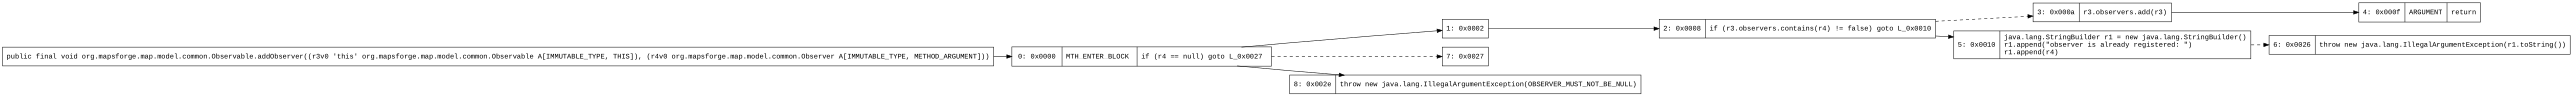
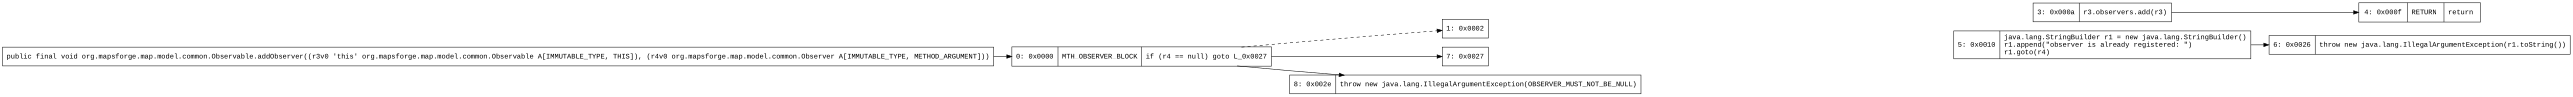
node "4: 0x000f": text "ARGUMENT" -> "RETURN"
node "2: 0x0008": removed
edge "0: 0x0000" -> "1: 0x0002": style solid -> dashed
edge "5: 0x0010" -> "6: 0x0026": style dashed -> solid
node "5: 0x0010": text "r1.append(r4)" -> "r1.goto(r4)"
node "0: 0x0000": text "MTH_ENTER_BLOCK" -> "MTH_OBSERVER_BLOCK"
edge "0: 0x0000" -> "7: 0x0027": style dashed -> solid
